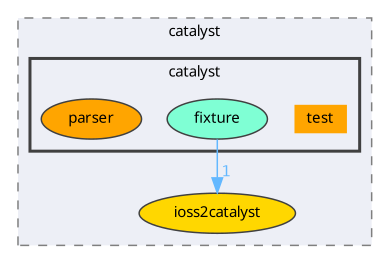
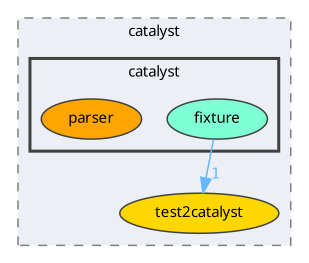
node "test": removed
node "ioss2catalyst": label "ioss2catalyst" -> "test2catalyst"
